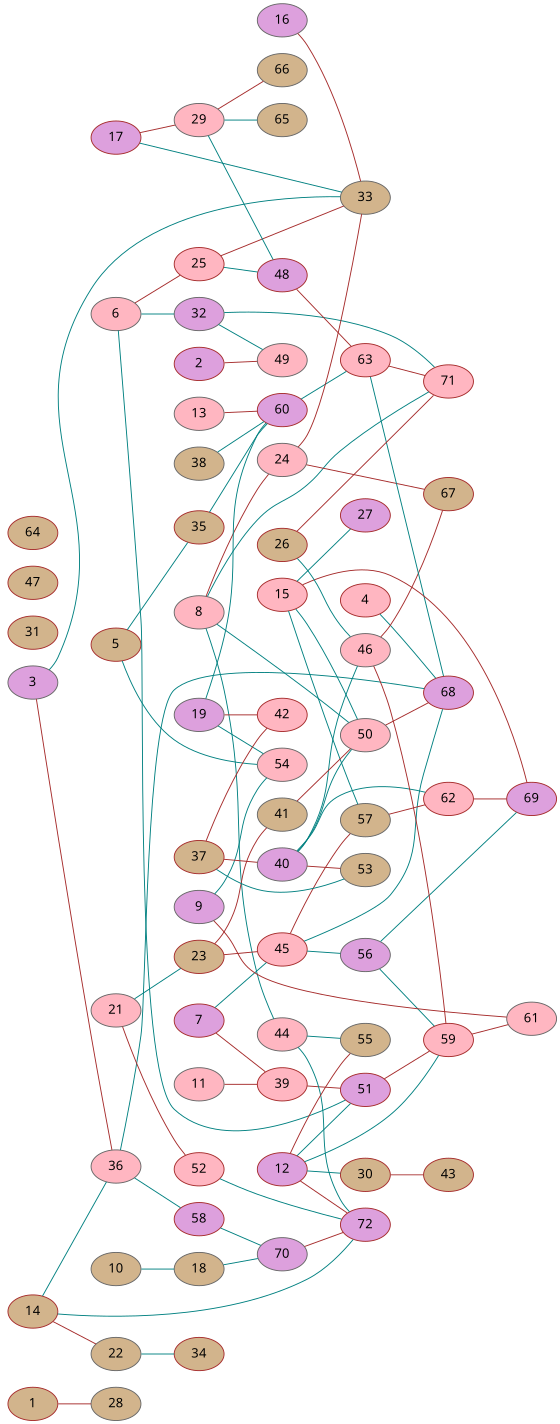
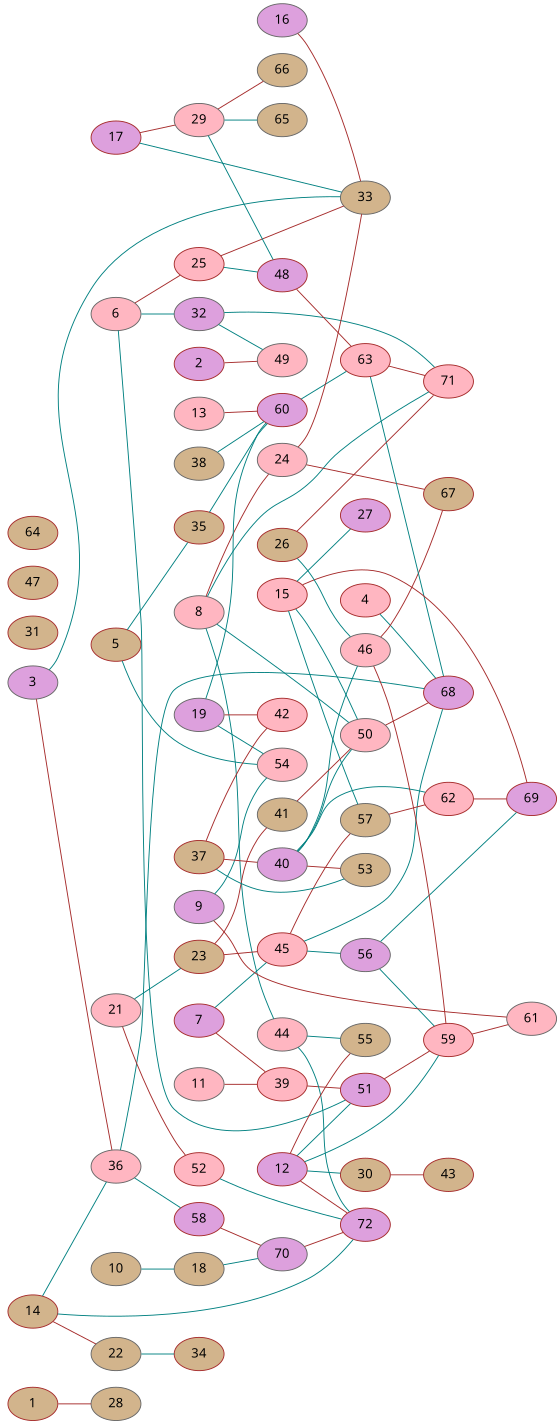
edge "58" -- "70": color teal -> brown
